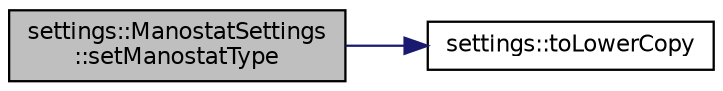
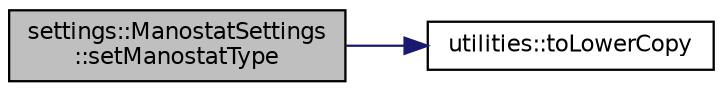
node "settings::toLowerCopy": label "settings::toLowerCopy" -> "utilities::toLowerCopy"
